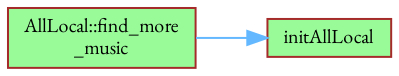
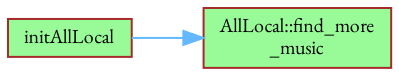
edge "AllLocal::find_more _music" -> "initAllLocal": reversed
